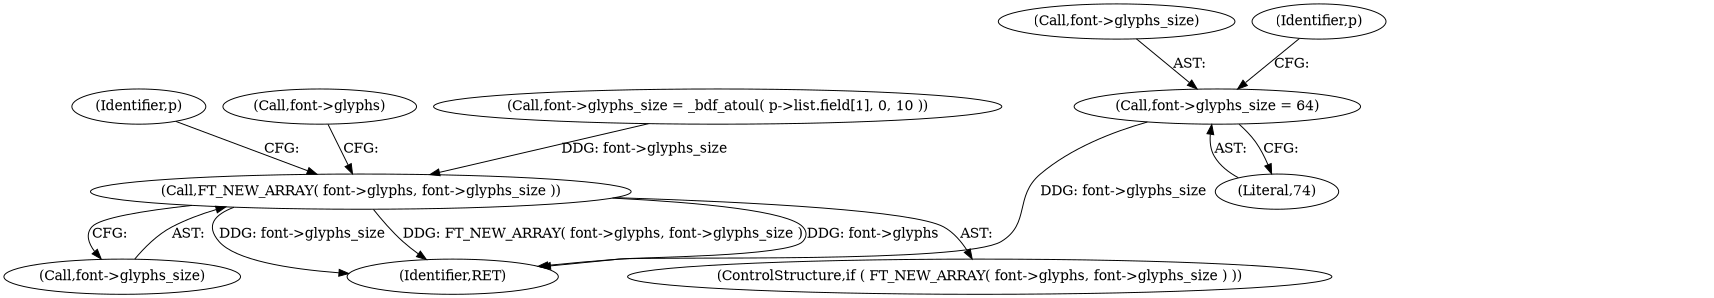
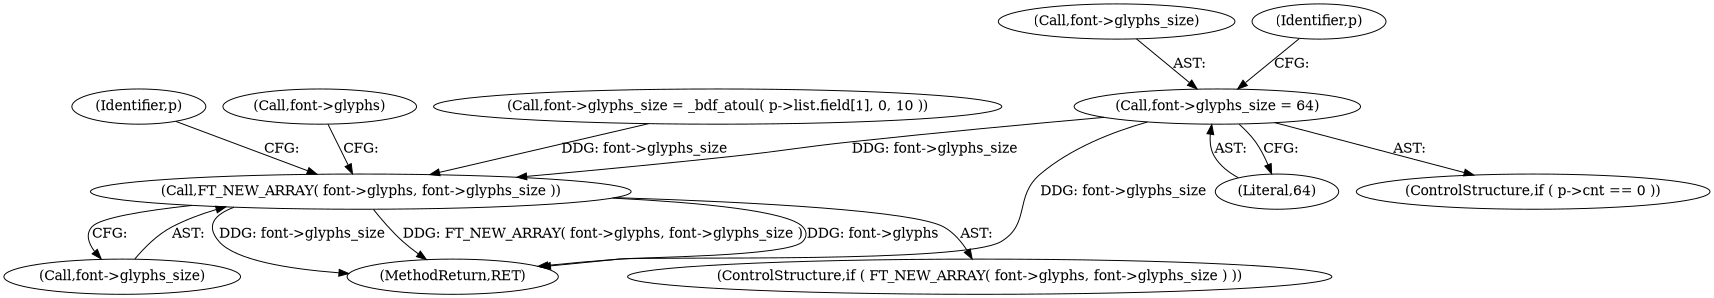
edge "(Call,font->glyphs_size = 64)" -> "(Call,FT_NEW_ARRAY( font->glyphs, font->glyphs_size ))": added, label "DDG: font->glyphs_size"
node "(Literal,74)": label "(Literal,74)" -> "(Literal,64)"
node "(ControlStructure,if ( p->cnt == 0 ))": added
node "(Identifier,RET)": label "(Identifier,RET)" -> "(MethodReturn,RET)"
